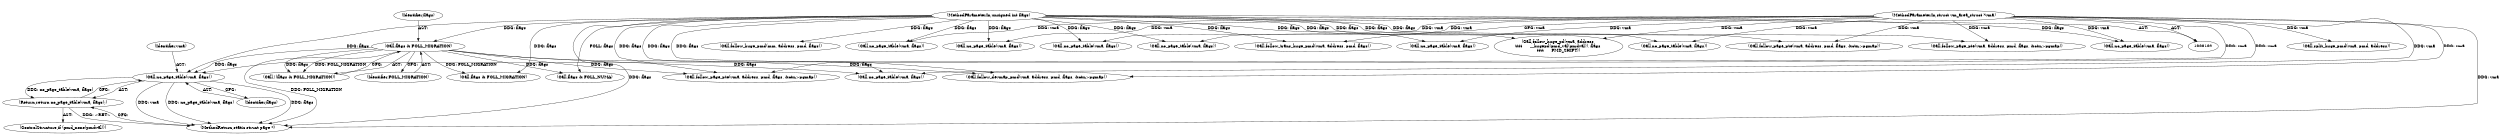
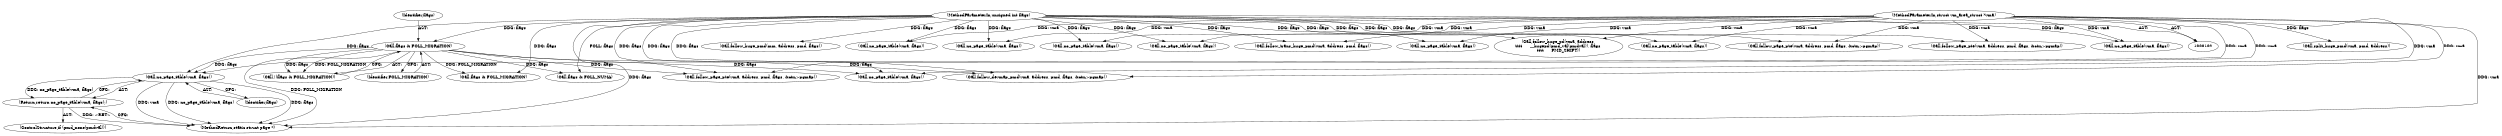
edge "(MethodParameterIn,struct vm_area_struct *vma)" -> "(Call,follow_trans_huge_pmd(vma, address, pmd, flags))": label "CFG: vma" -> "DDG: vma"
edge "(MethodParameterIn,struct vm_area_struct *vma)" -> "(Call,split_huge_pmd(vma, pmd, address))": label "DDG: vma" -> "DDG: flags"
node "(Identifier,vma)": removed
